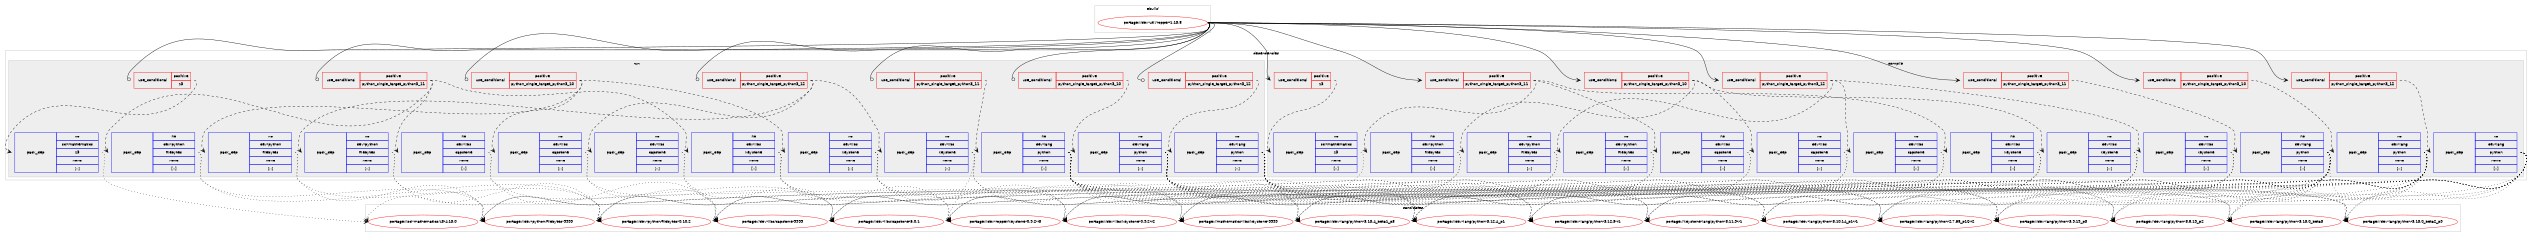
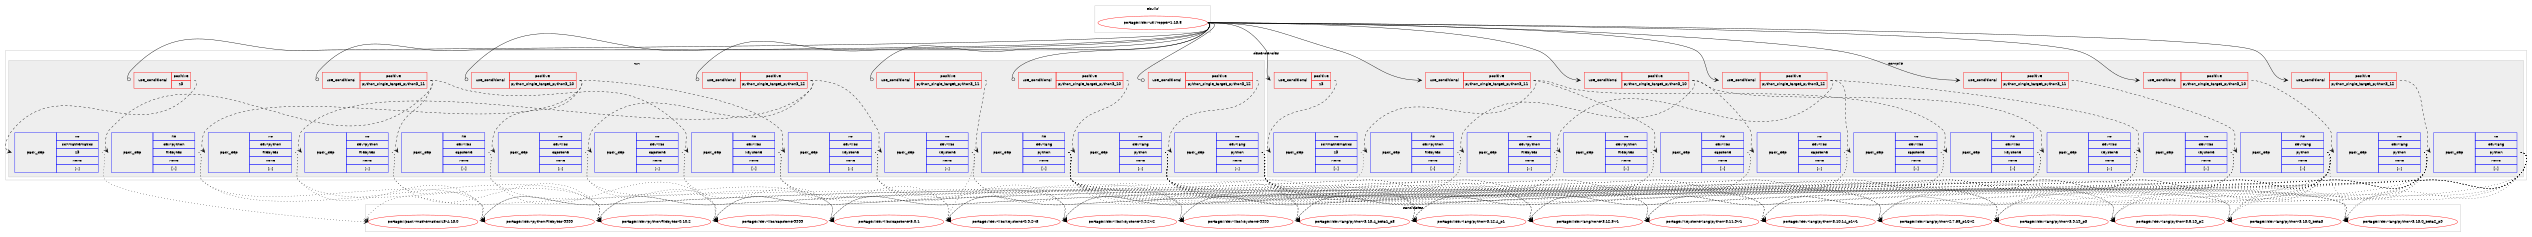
node "portage://sci-mathematics/z3-4.13.0": label "portage://sci-mathematics/z3-4.13.0" -> "portage://pack-mathematics/z3-4.13.0"
node "portage://dev-ropper/keystone-0.9.2-r3": label "portage://dev-ropper/keystone-0.9.2-r3" -> "portage://dev-libs/keystone-0.9.2-r3"
node "portage://mathematics-libs/keystone-9999": label "portage://mathematics-libs/keystone-9999" -> "portage://dev-libs/keystone-9999"
node "portage://dev-lang/python-3.12.3-r1": label "portage://dev-lang/python-3.12.3-r1" -> "portage://dev-lang/none-3.12.3-r1"
